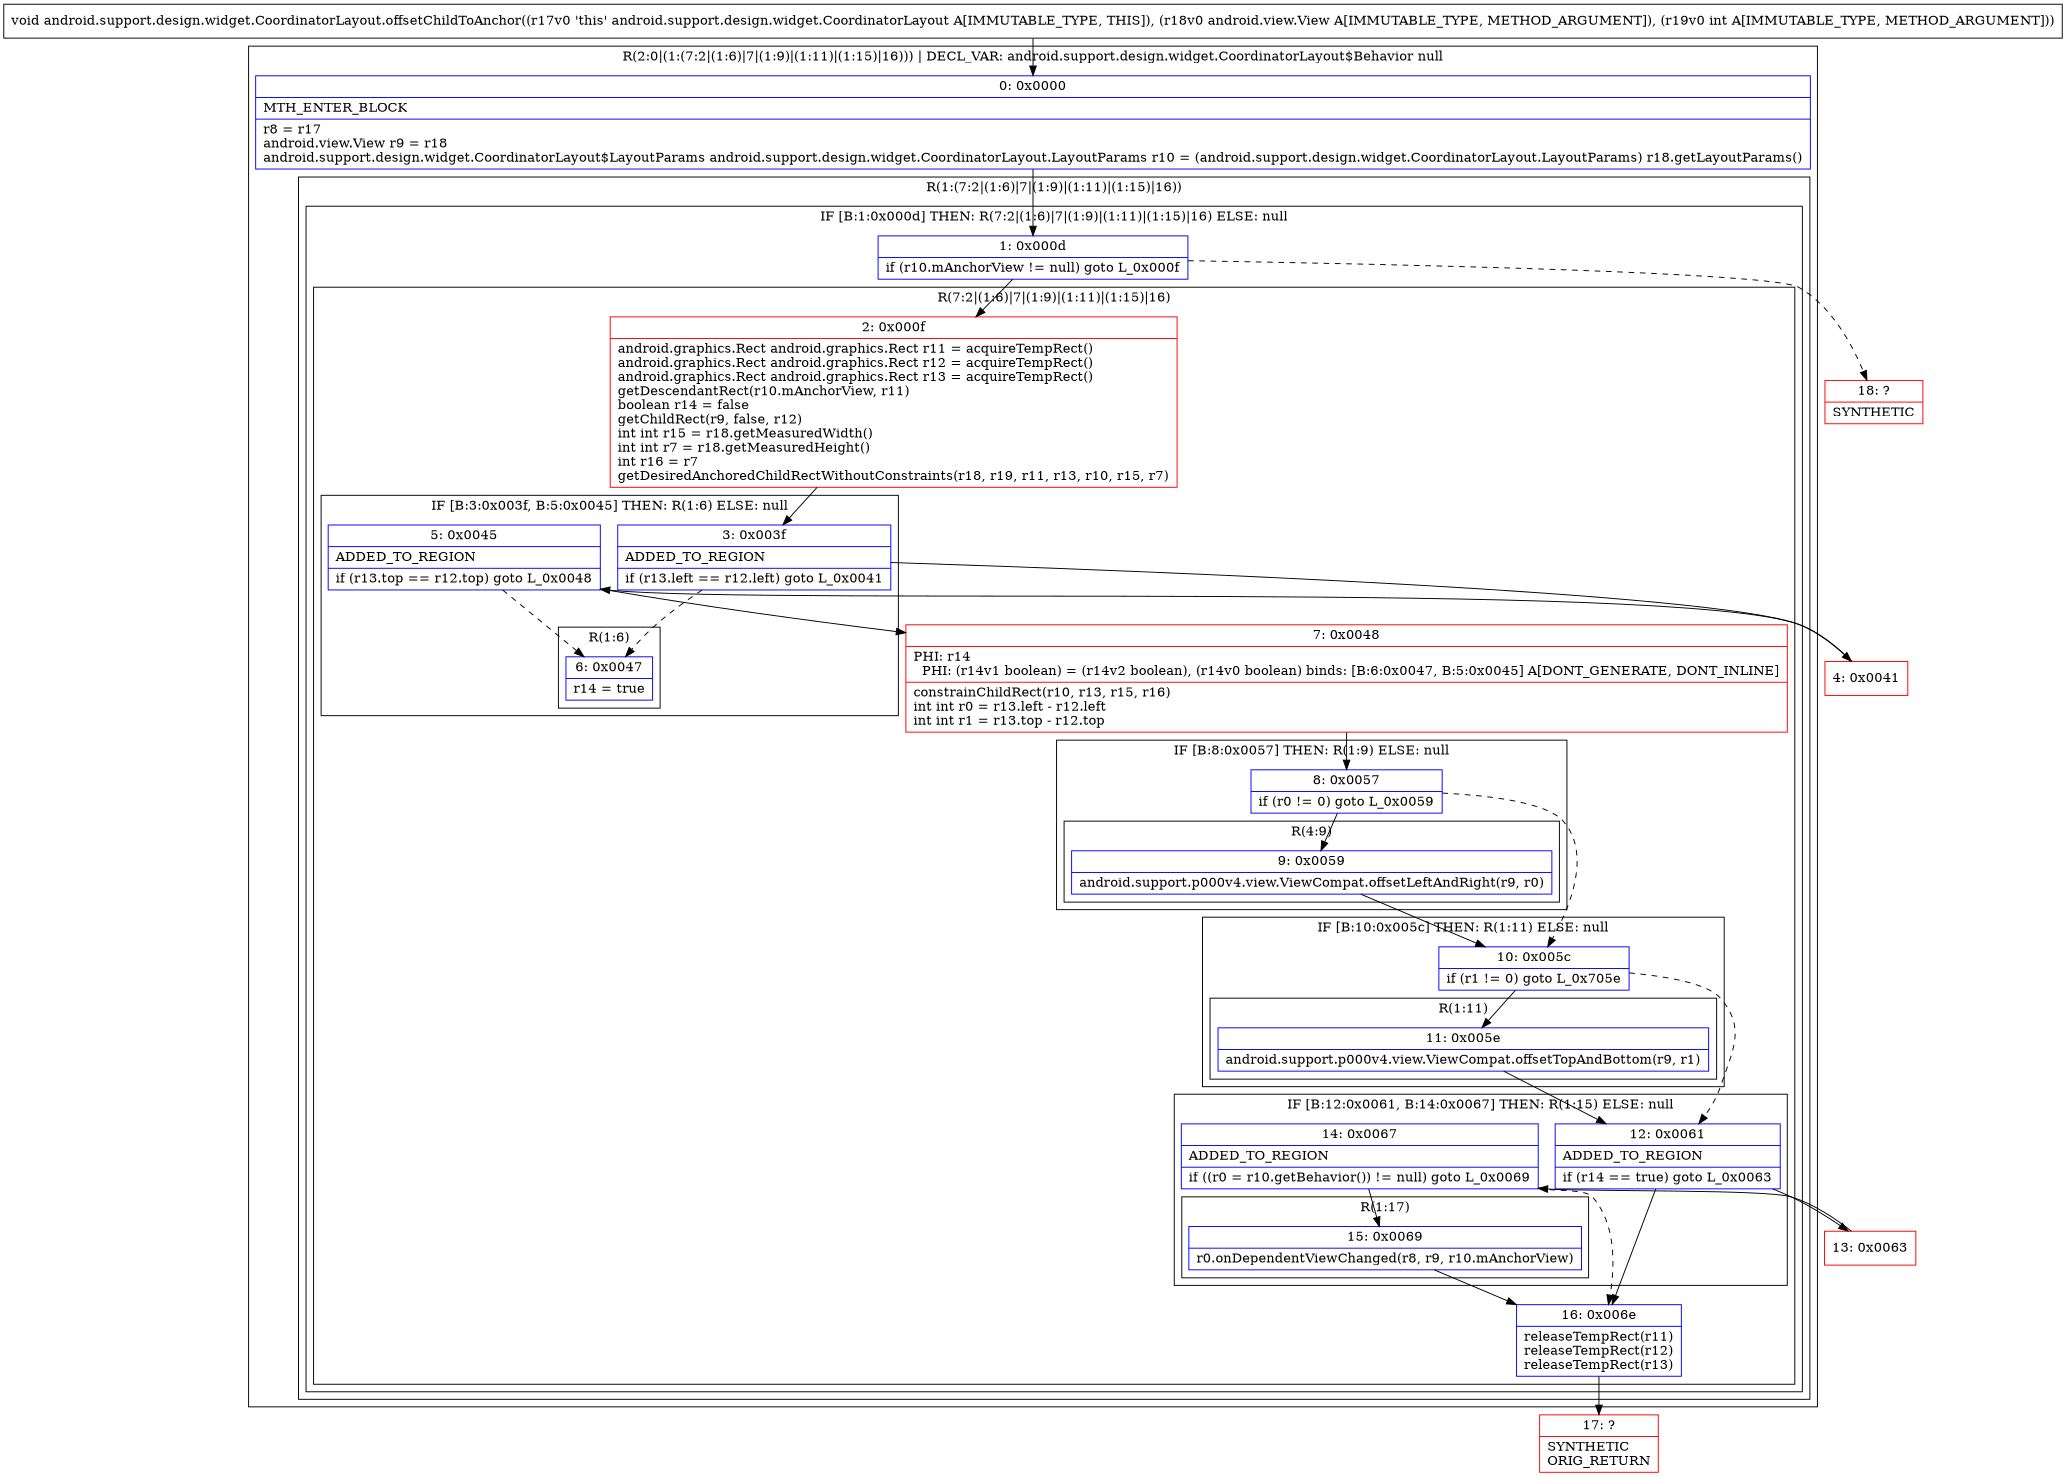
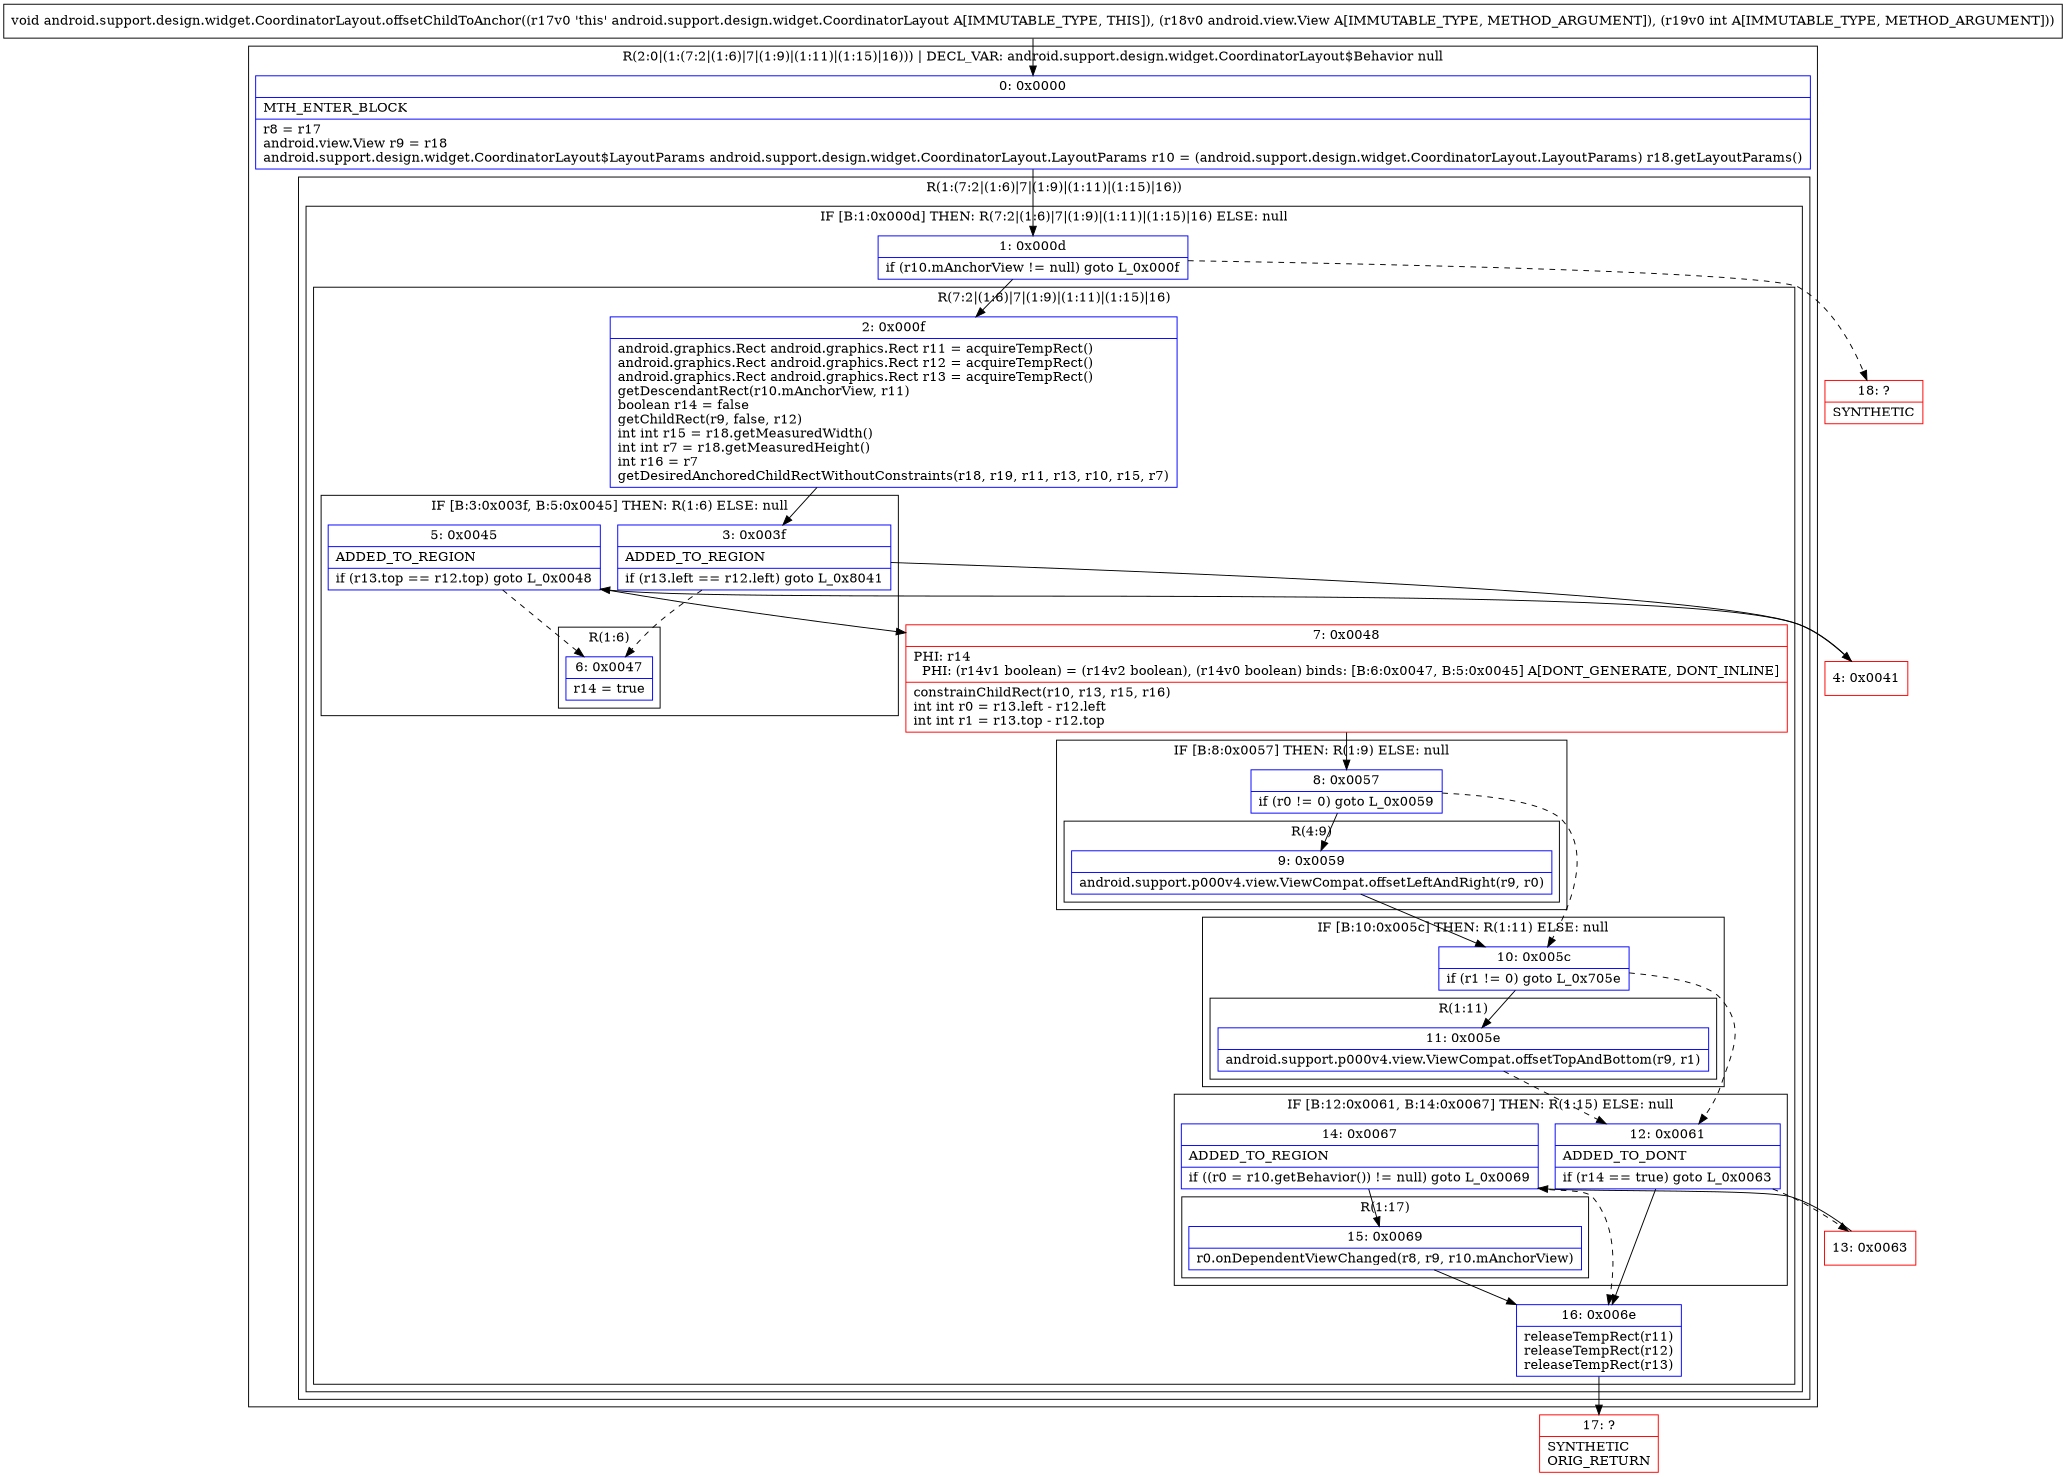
node "2: 0x000f": color red -> blue
node "3: 0x003f": text "if (r13.left == r12.left) goto L_0x0041" -> "if (r13.left == r12.left) goto L_0x8041"
edge "11: 0x005e" -> "12: 0x0061": style solid -> dashed
node "12: 0x0061": text "ADDED_TO_REGION" -> "ADDED_TO_DONT"
edge "12: 0x0061" -> "13: 0x0063": style solid -> dashed
